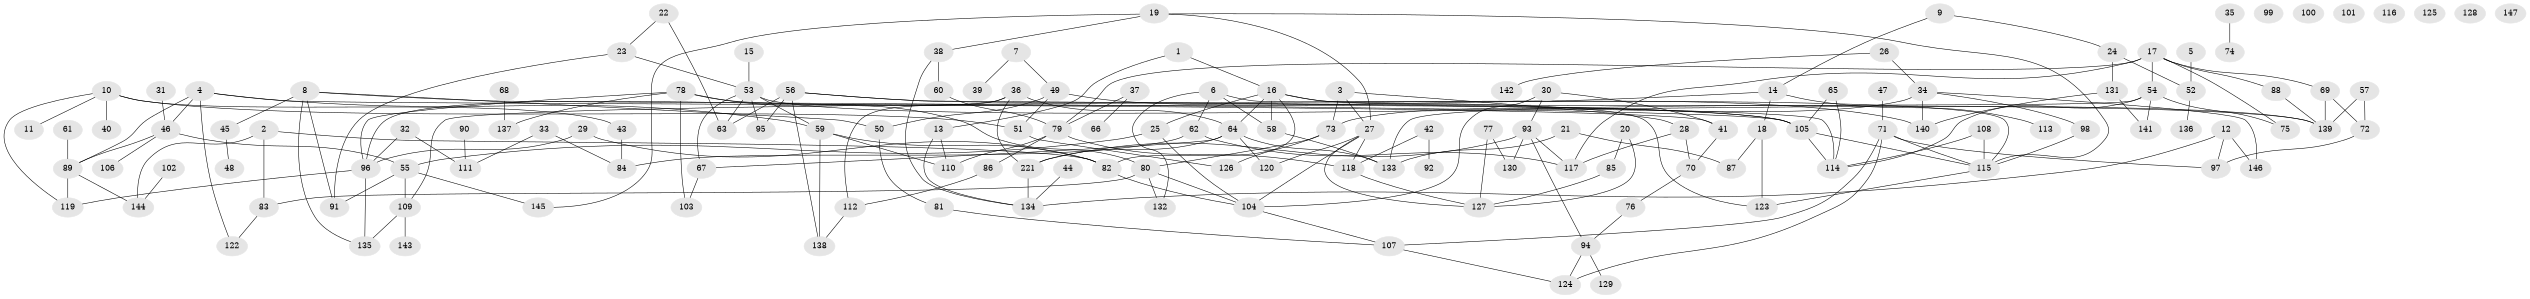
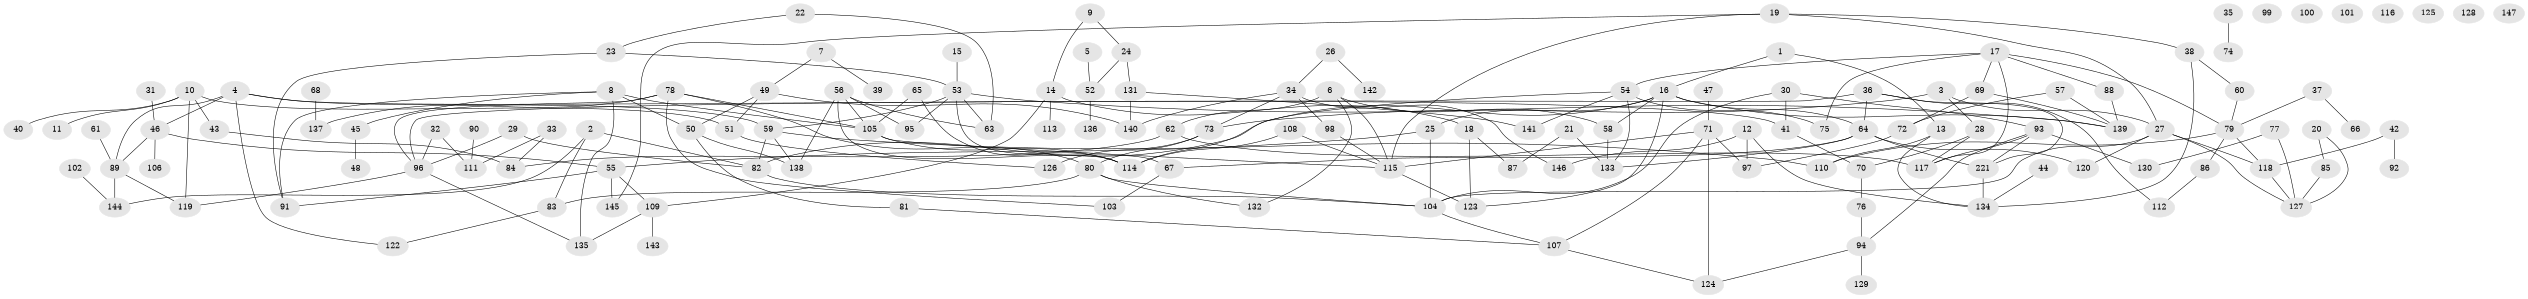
edge "112" -- "138": now "50" -- "138"
